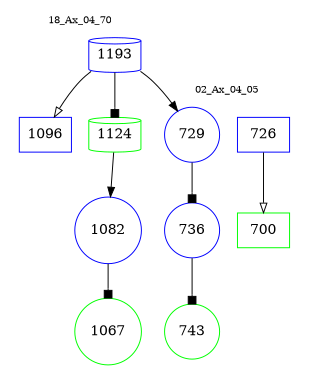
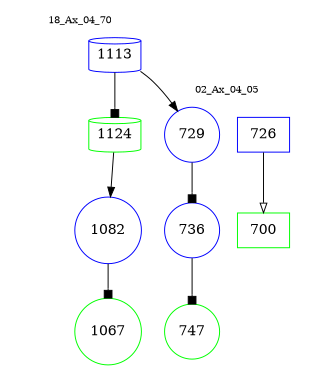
node "1193": label "1193" -> "1113"
node "1096": removed
node "743": label "743" -> "747"
